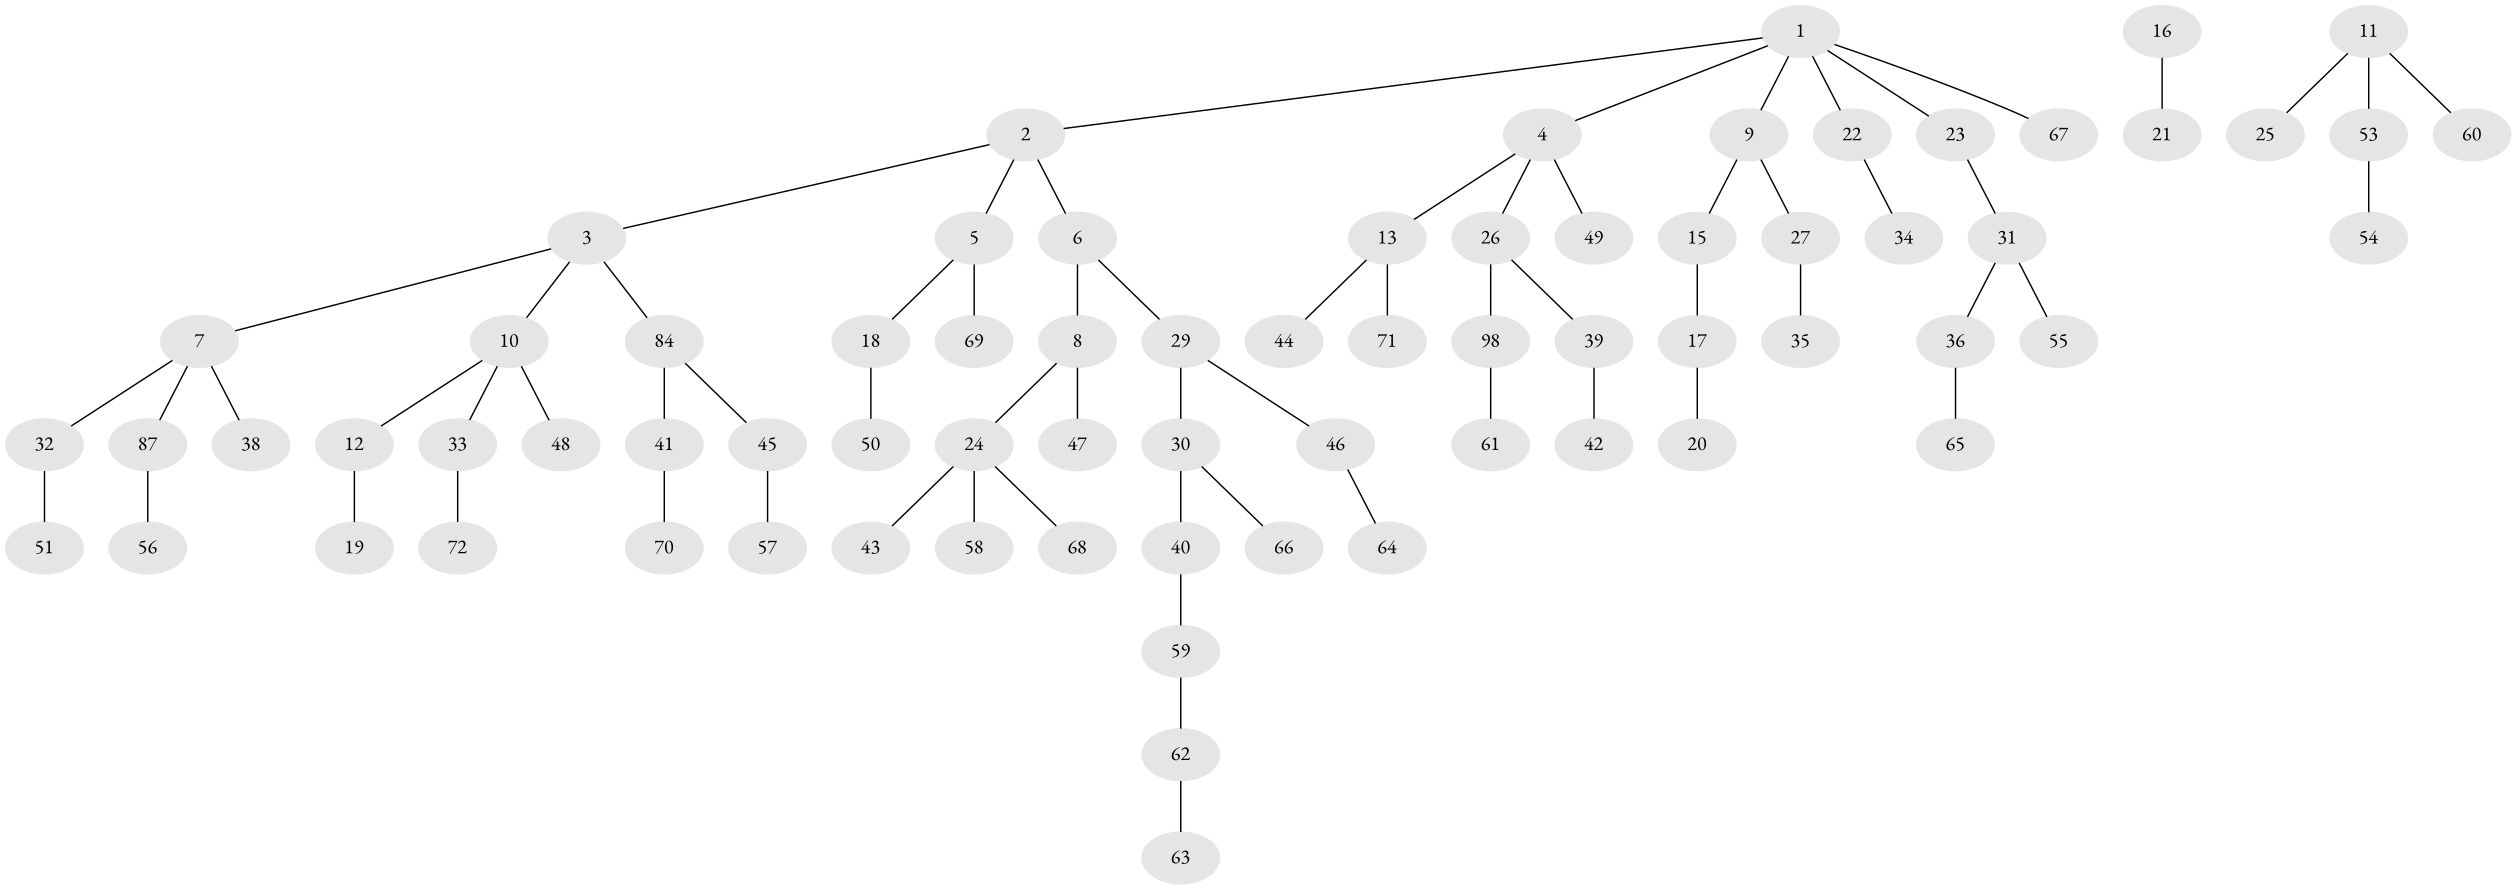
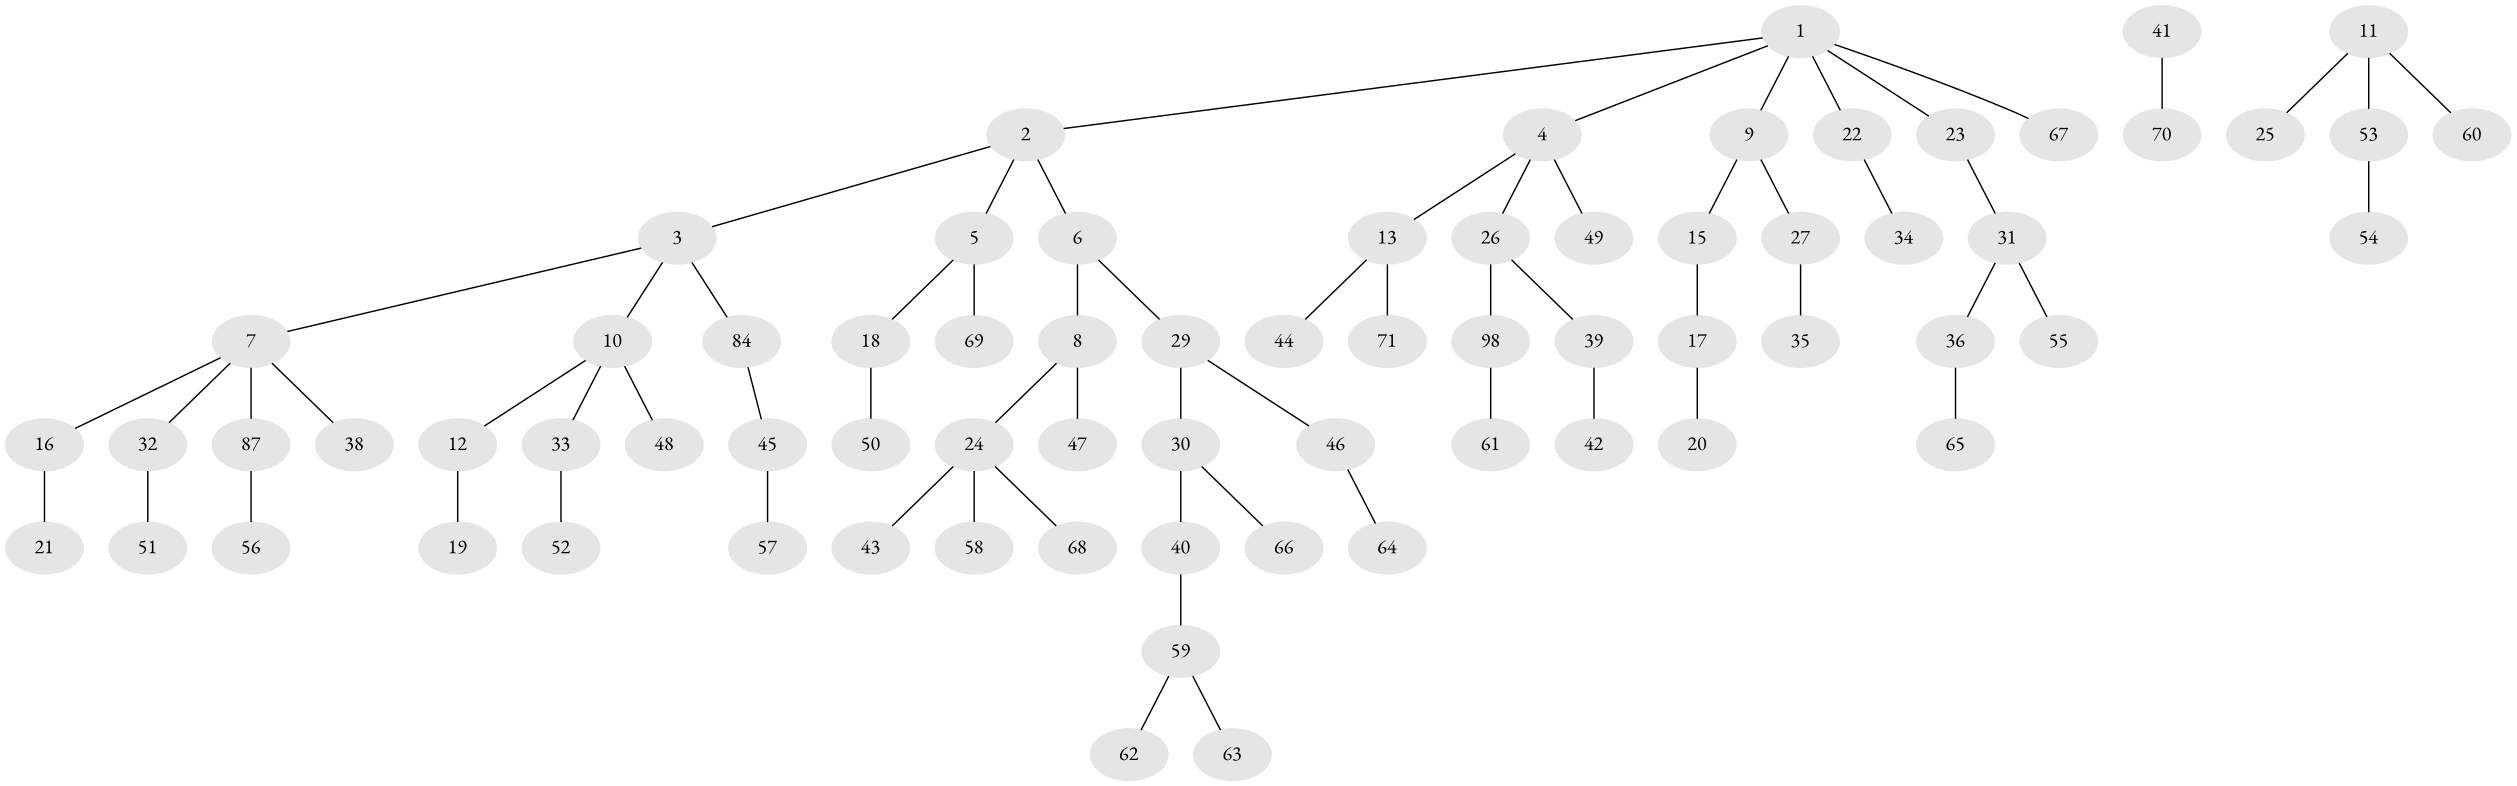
edge "7" -- "16": added
edge "84" -- "41": removed
node "72": label "72" -> "52"
edge "62" -- "63": now "59" -- "63"
